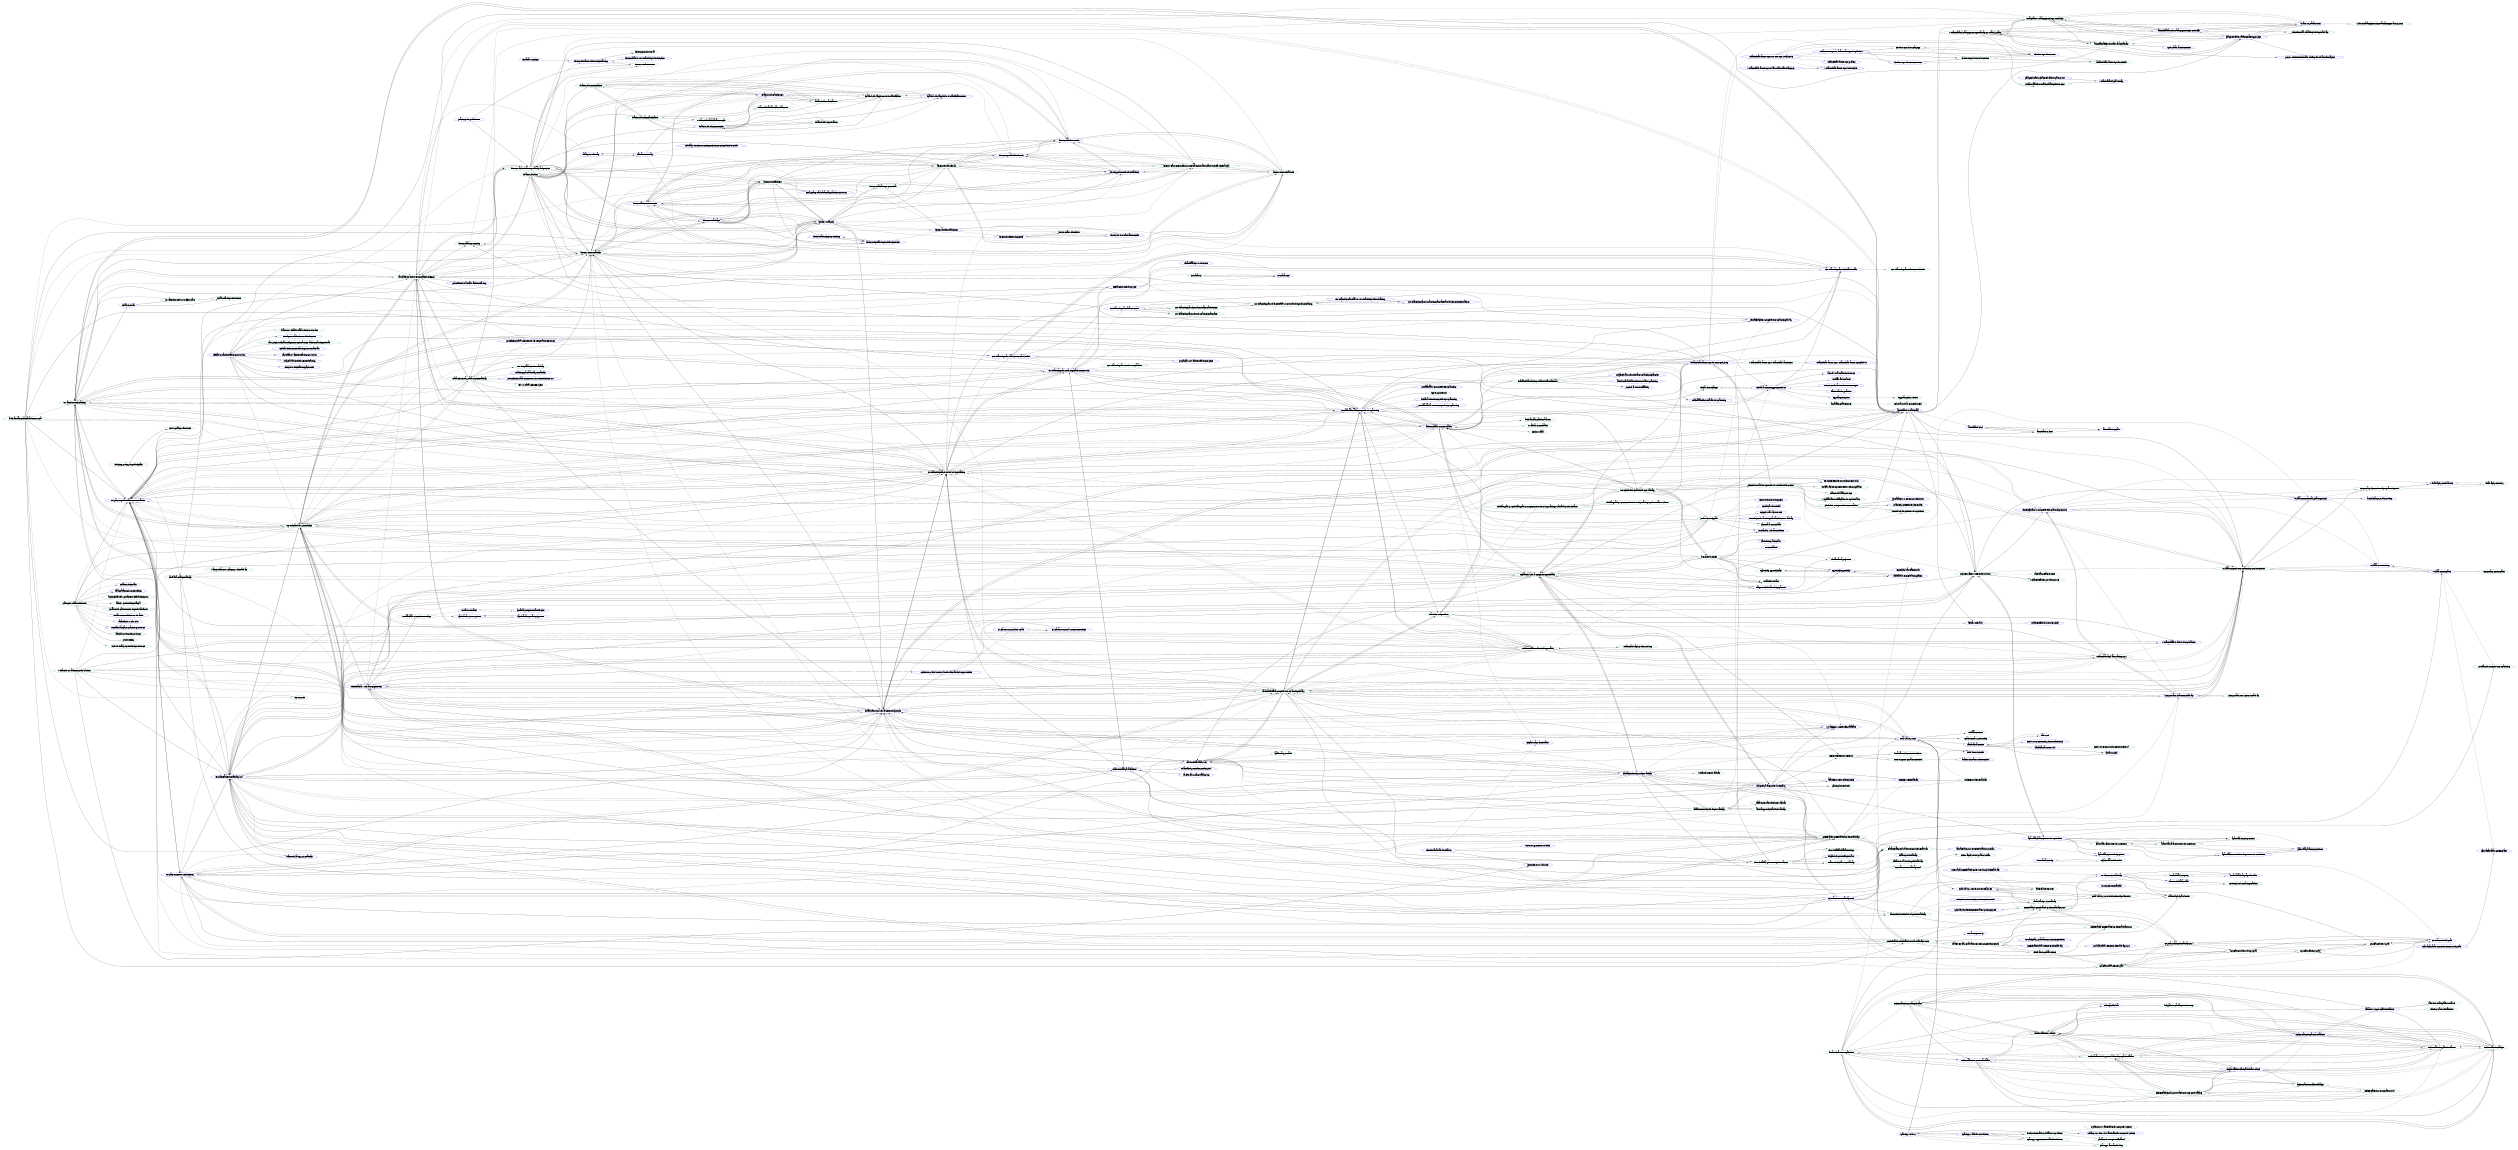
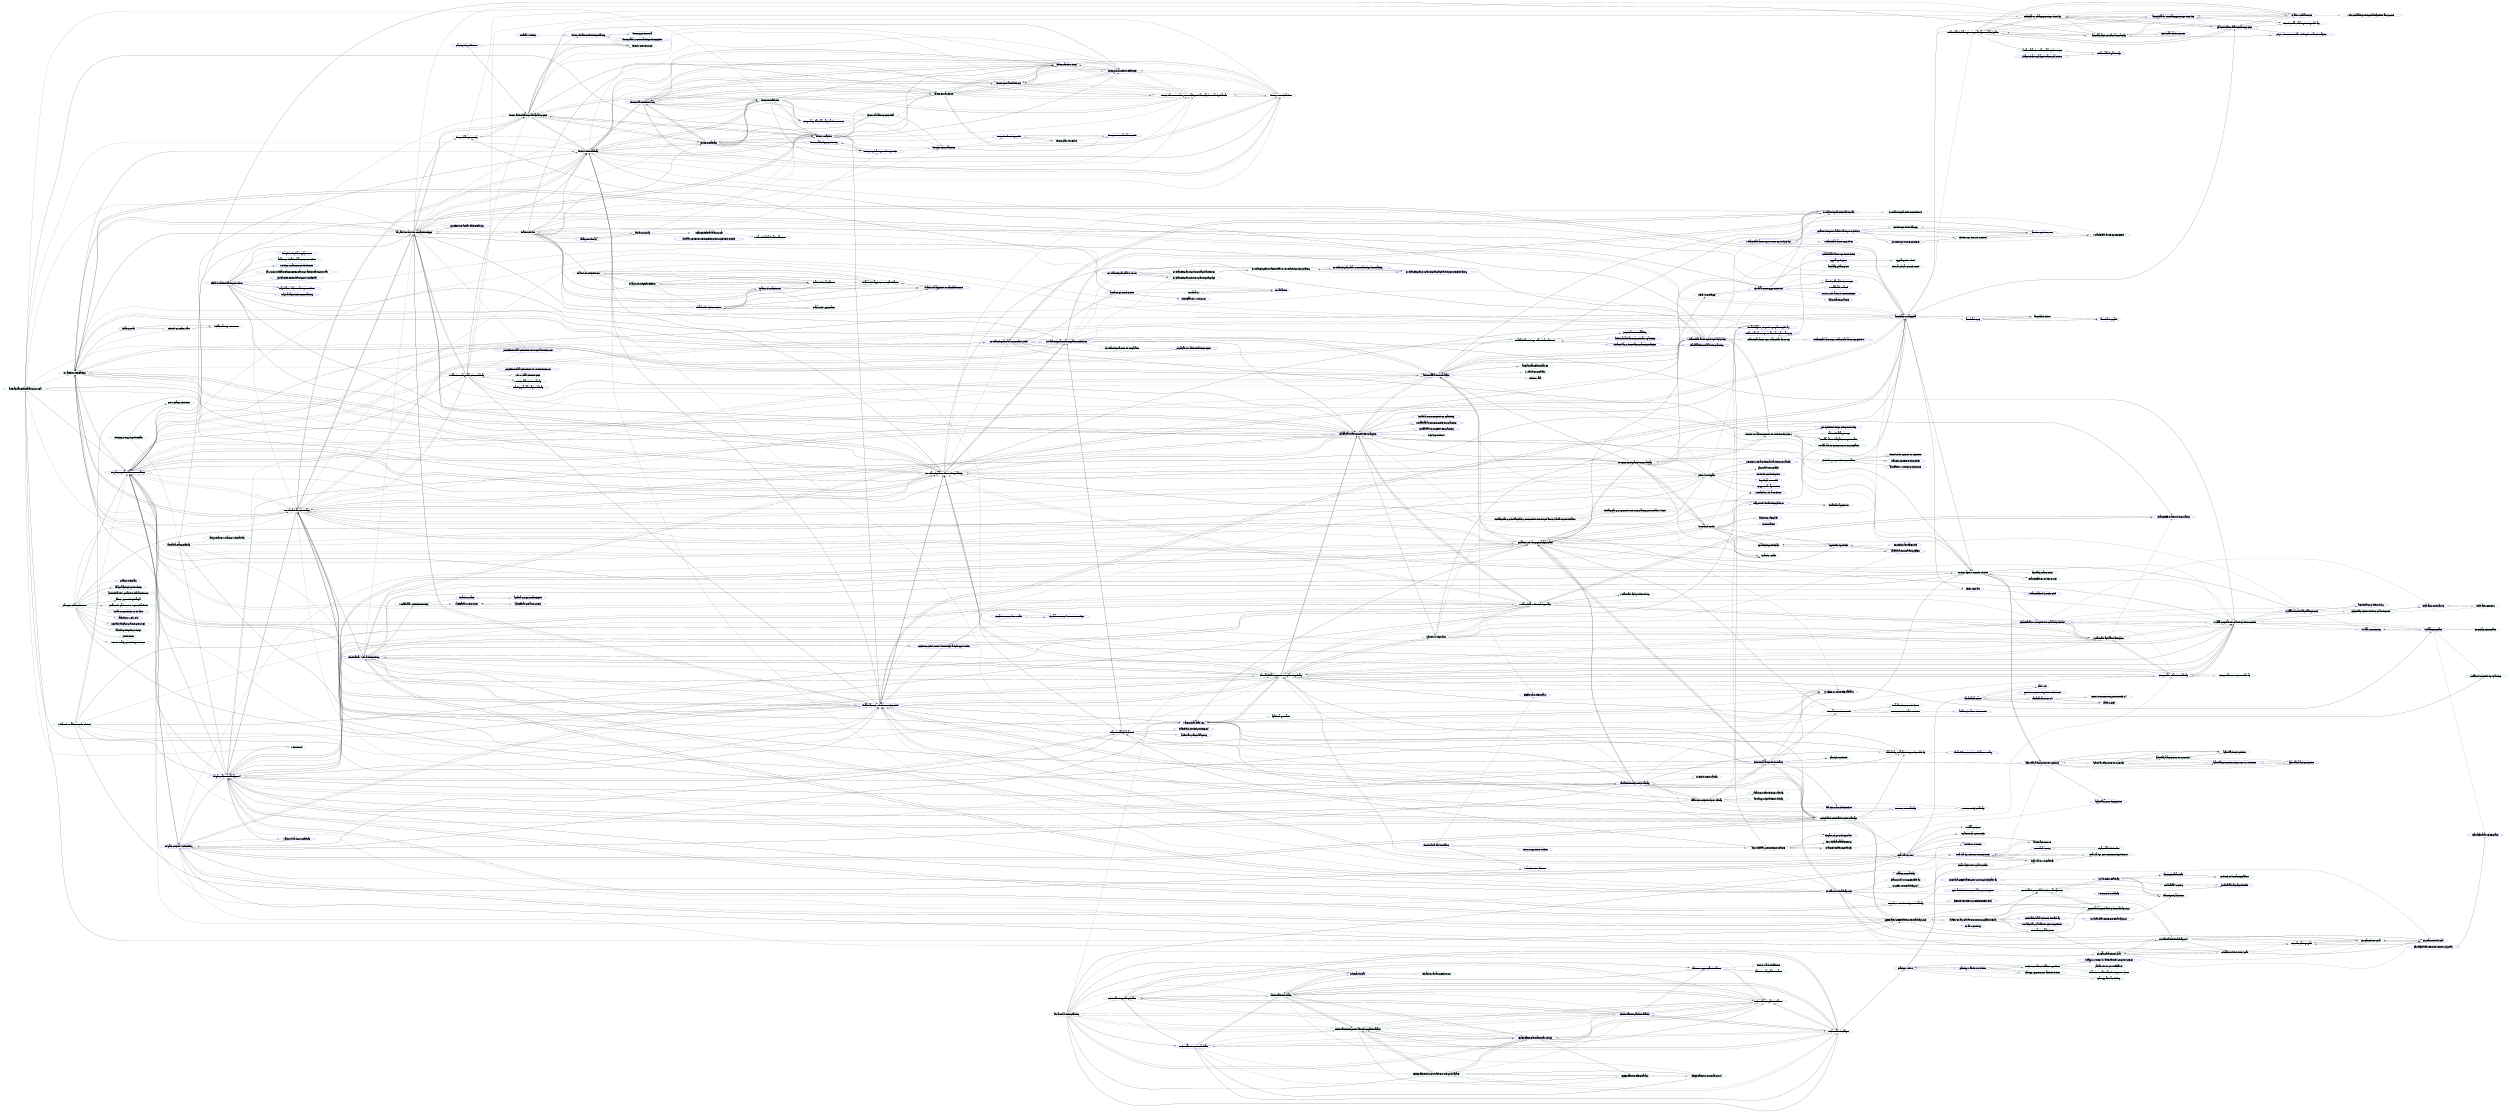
node "DrWaleedAYousef/My-Stuff-To-Share": label "DrWaleedAYousef/My-Stuff-To-Share" -> "Android/My-Stuff-To-Share"
edge "TechForPalestine/badges" -> "aborazmeh/awesome-palestine": now "TechForPalestine/badges" -> "spamegg1/reviews"
